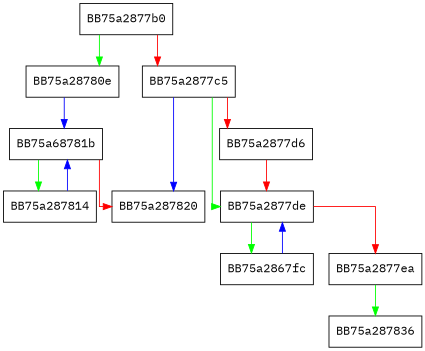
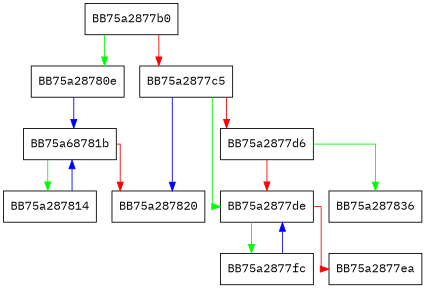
node "BB75a2867fc": label "BB75a2867fc" -> "BB75a2877fc"
edge "BB75a2877ea" -> "BB75a287836": now "BB75a2877d6" -> "BB75a287836"
